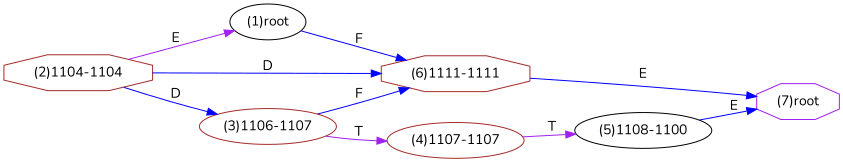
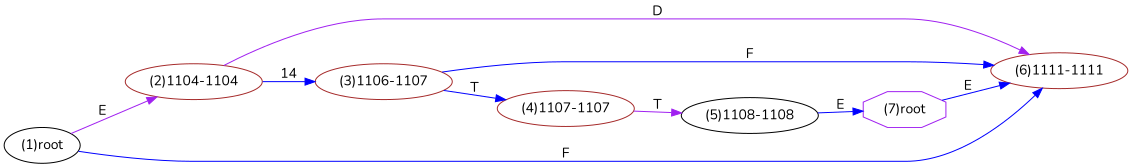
edge "(2)1104-1104" -> "(1)root": reversed
node "(2)1104-1104": shape octagon -> ellipse
edge "(2)1104-1104" -> "(6)1111-1111": color blue -> purple
node "(6)1111-1111": shape octagon -> ellipse
edge "(6)1111-1111" -> "(7)root": reversed
edge "(2)1104-1104" -> "(3)1106-1107": label "D" -> "14"
node "(5)1108-1100": label "(5)1108-1100" -> "(5)1108-1108"
edge "(3)1106-1107" -> "(4)1107-1107": color purple -> blue
